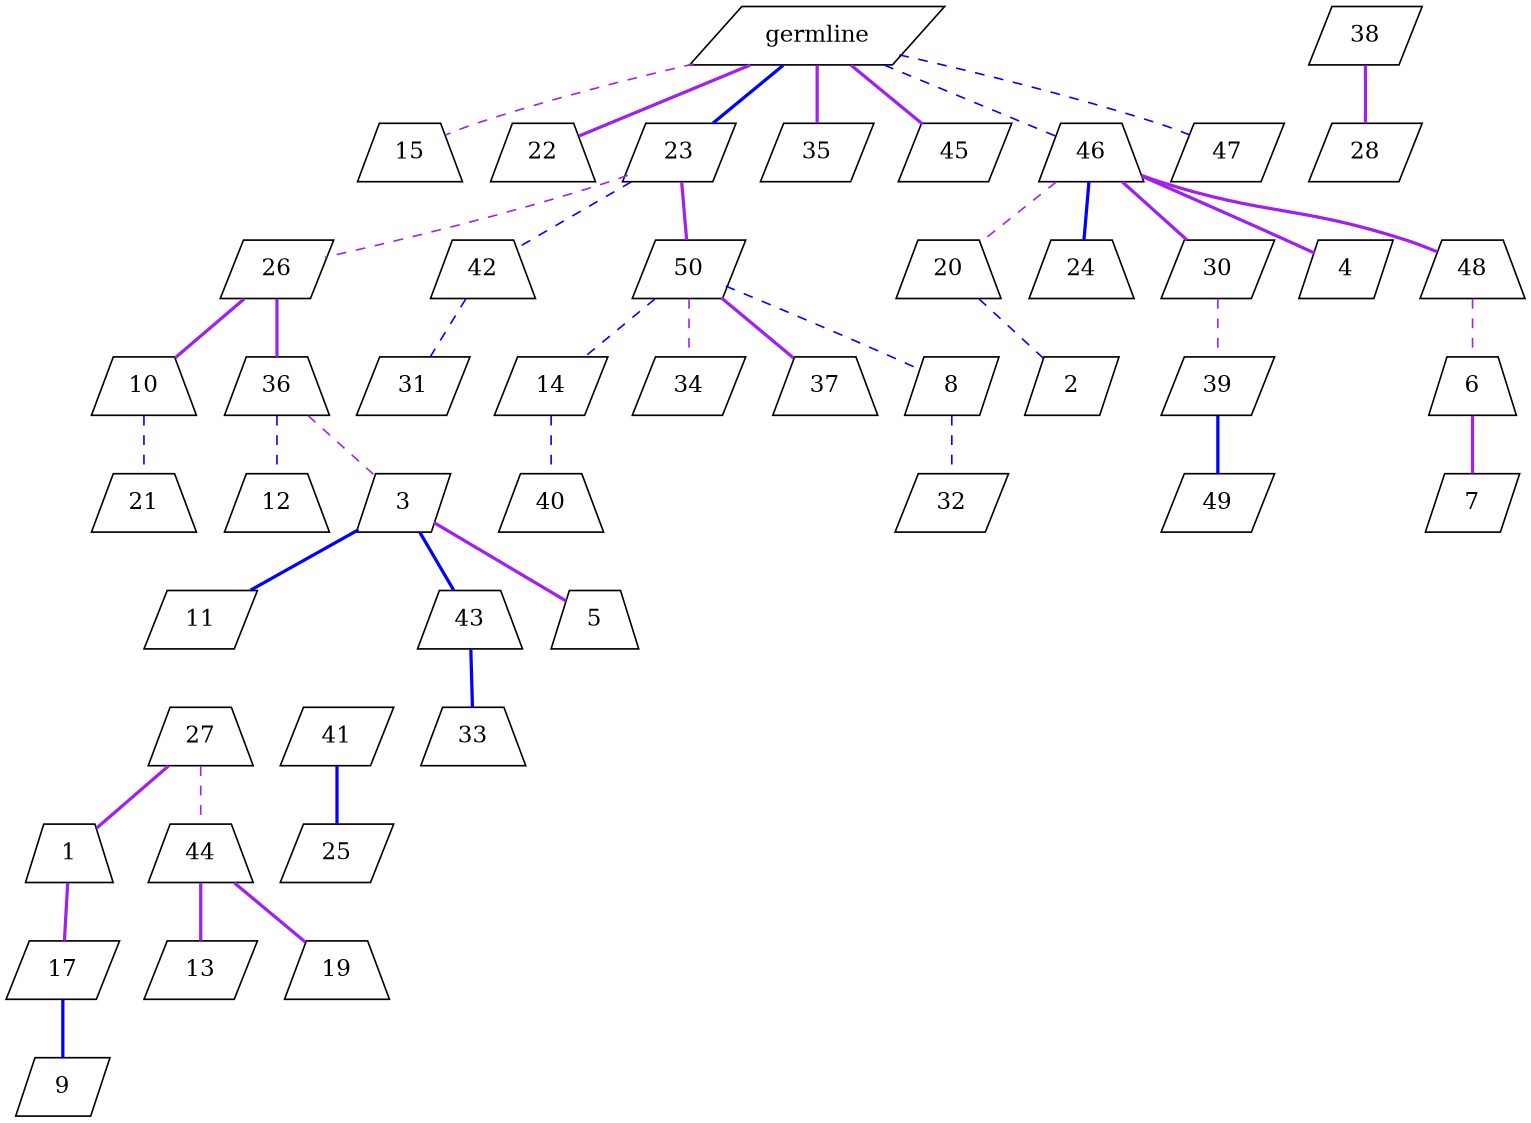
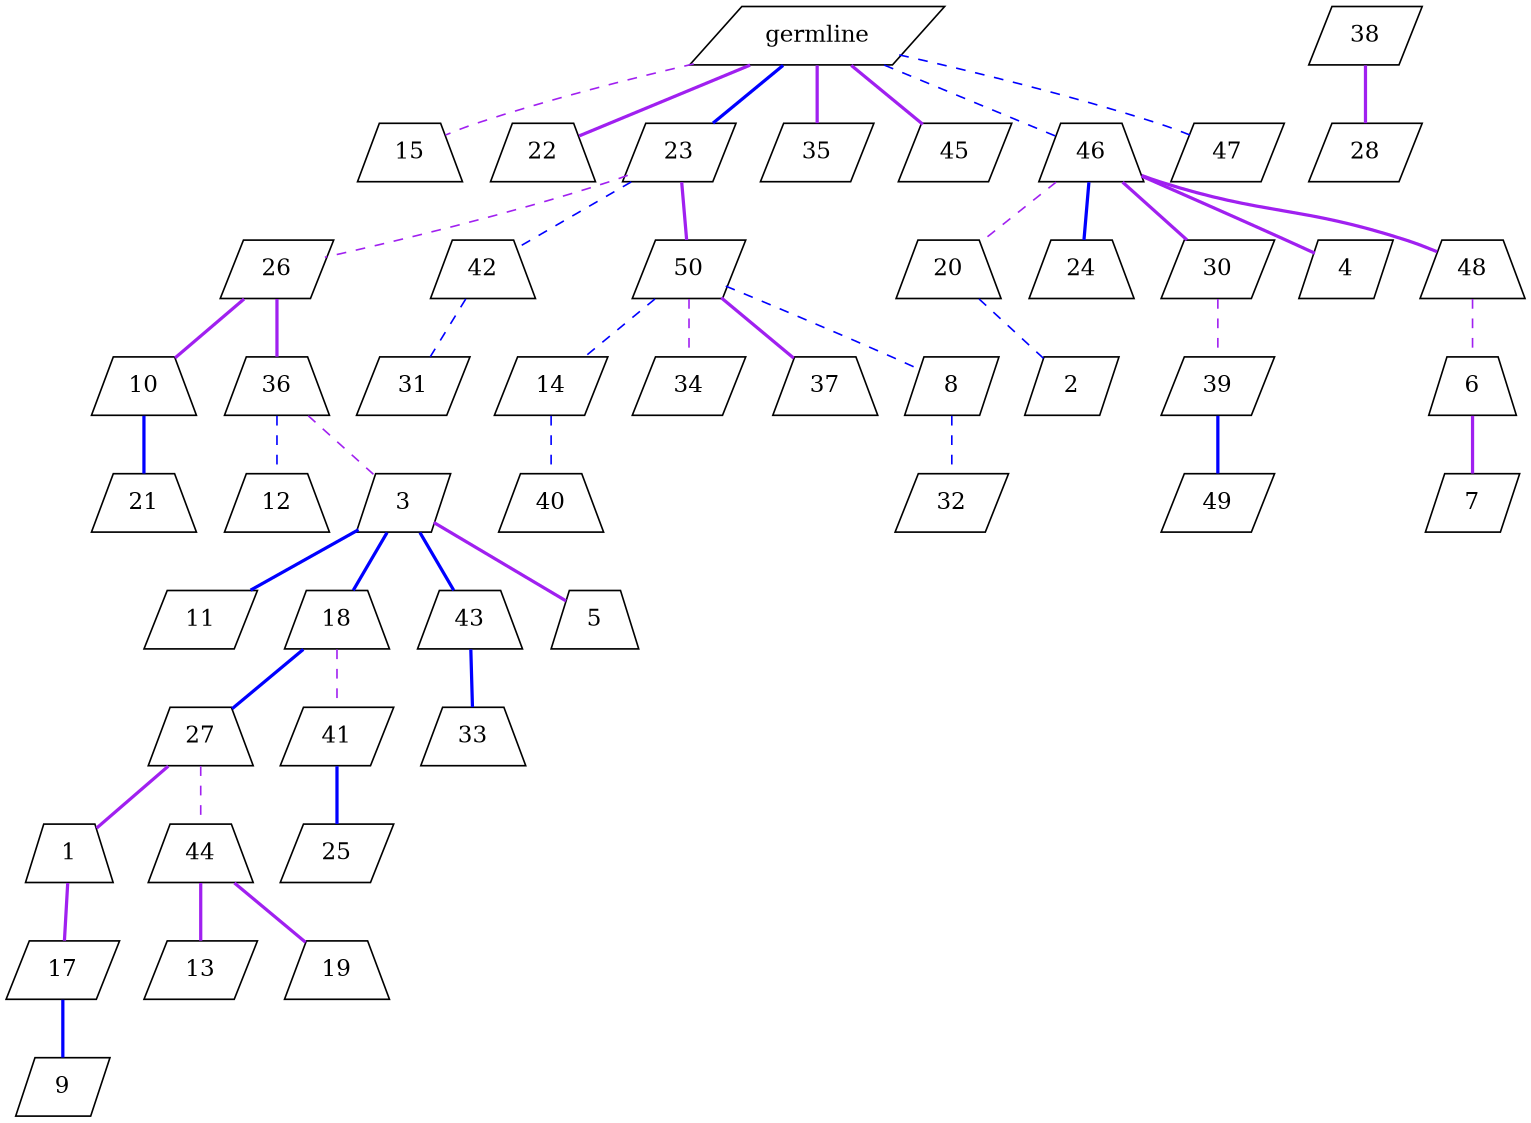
edge "10" -- "21": style dashed -> bold
node "18": added
